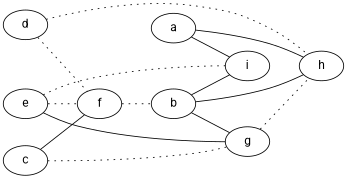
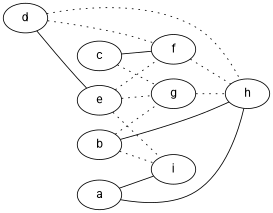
edge "d" -- "e": added
edge "i" -- "b": style solid -> dotted
edge "f" -- "b": now "f" -- "h"
edge "b" -- "g": style solid -> dotted
edge "e" -- "g": style solid -> dotted
